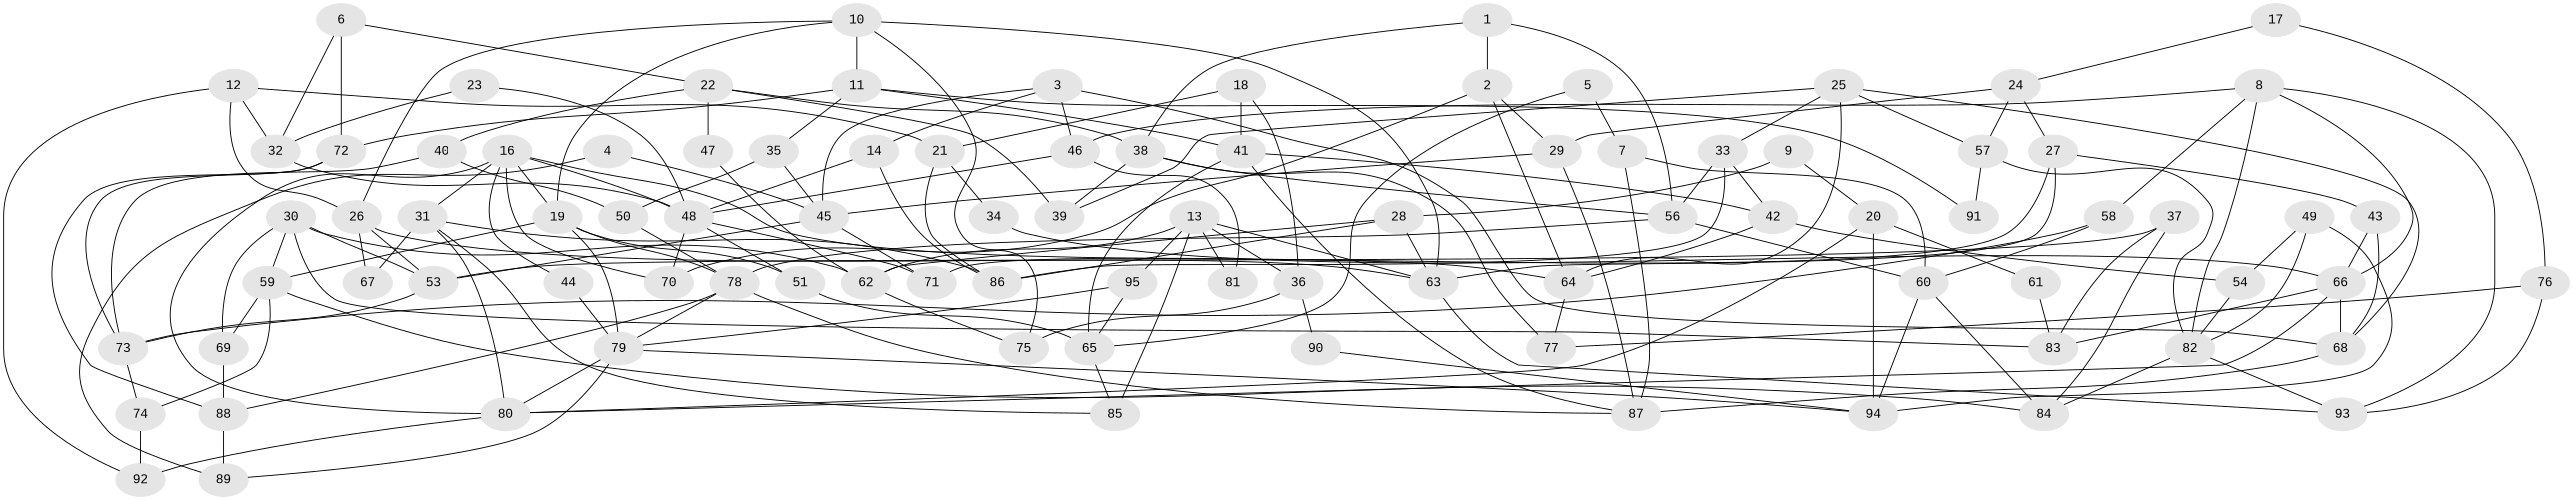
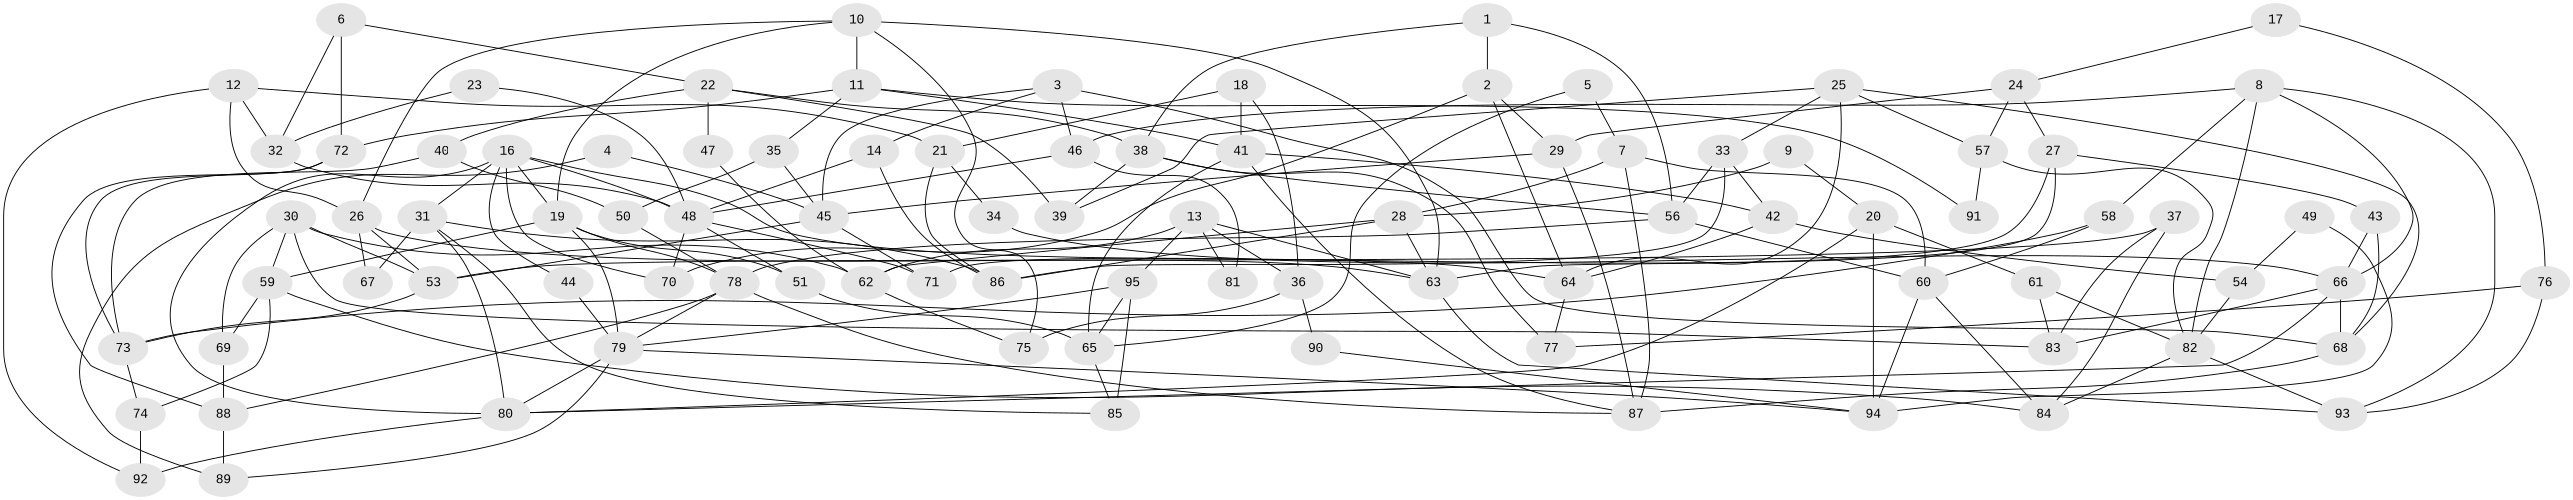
edge "7" -- "28": added
edge "49" -- "82": now "61" -- "82"
edge "13" -- "85": now "95" -- "85"
